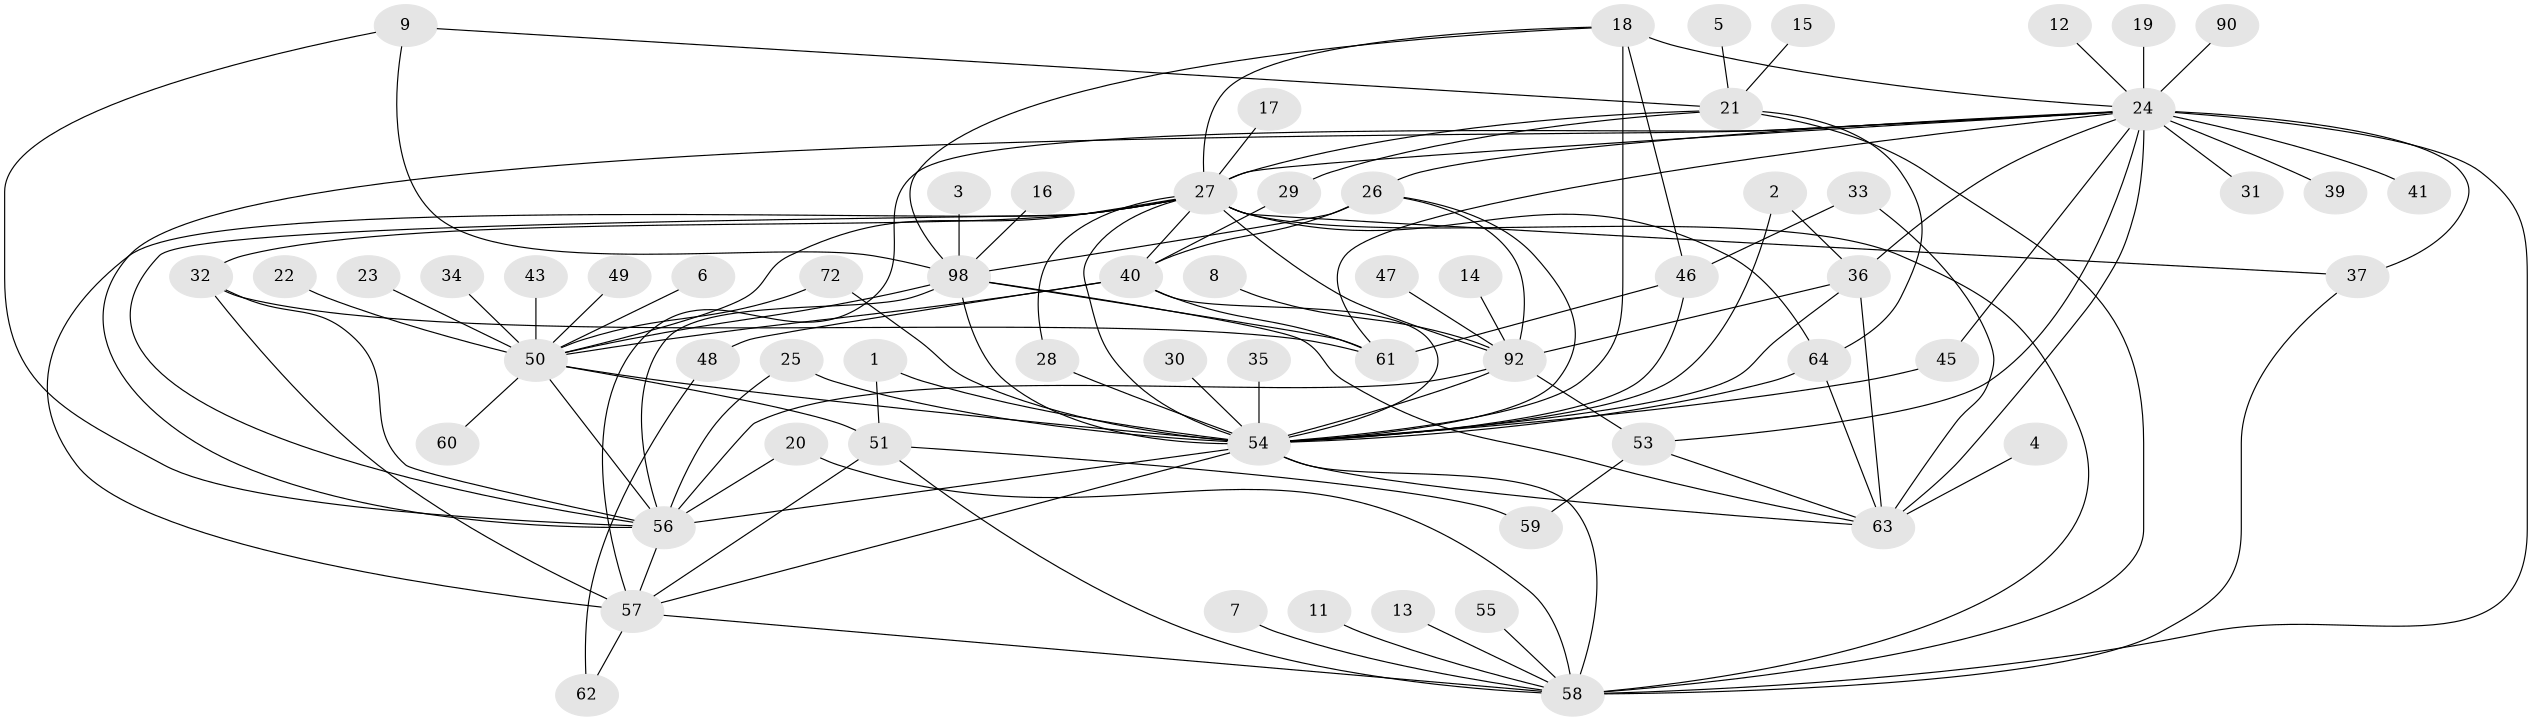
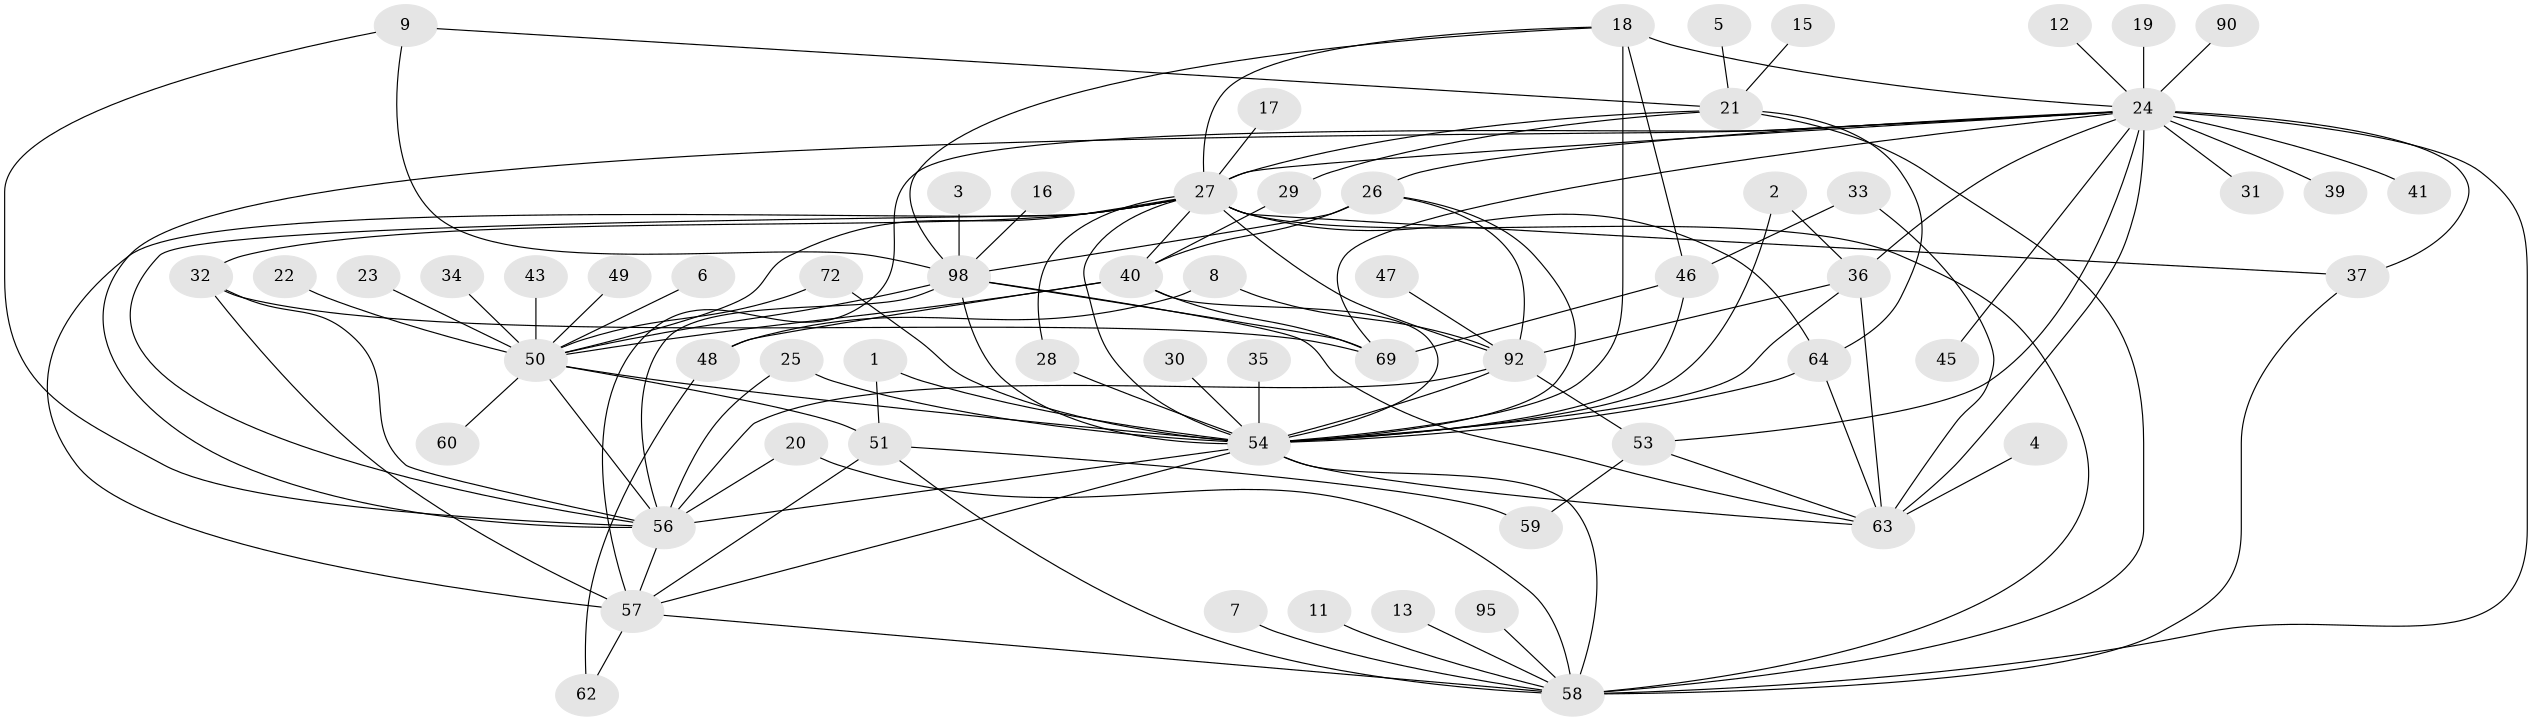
node "14": removed
edge "8" -- "48": added
node "61": label "61" -> "69"
edge "45" -- "54": removed
node "55": label "55" -> "95"
